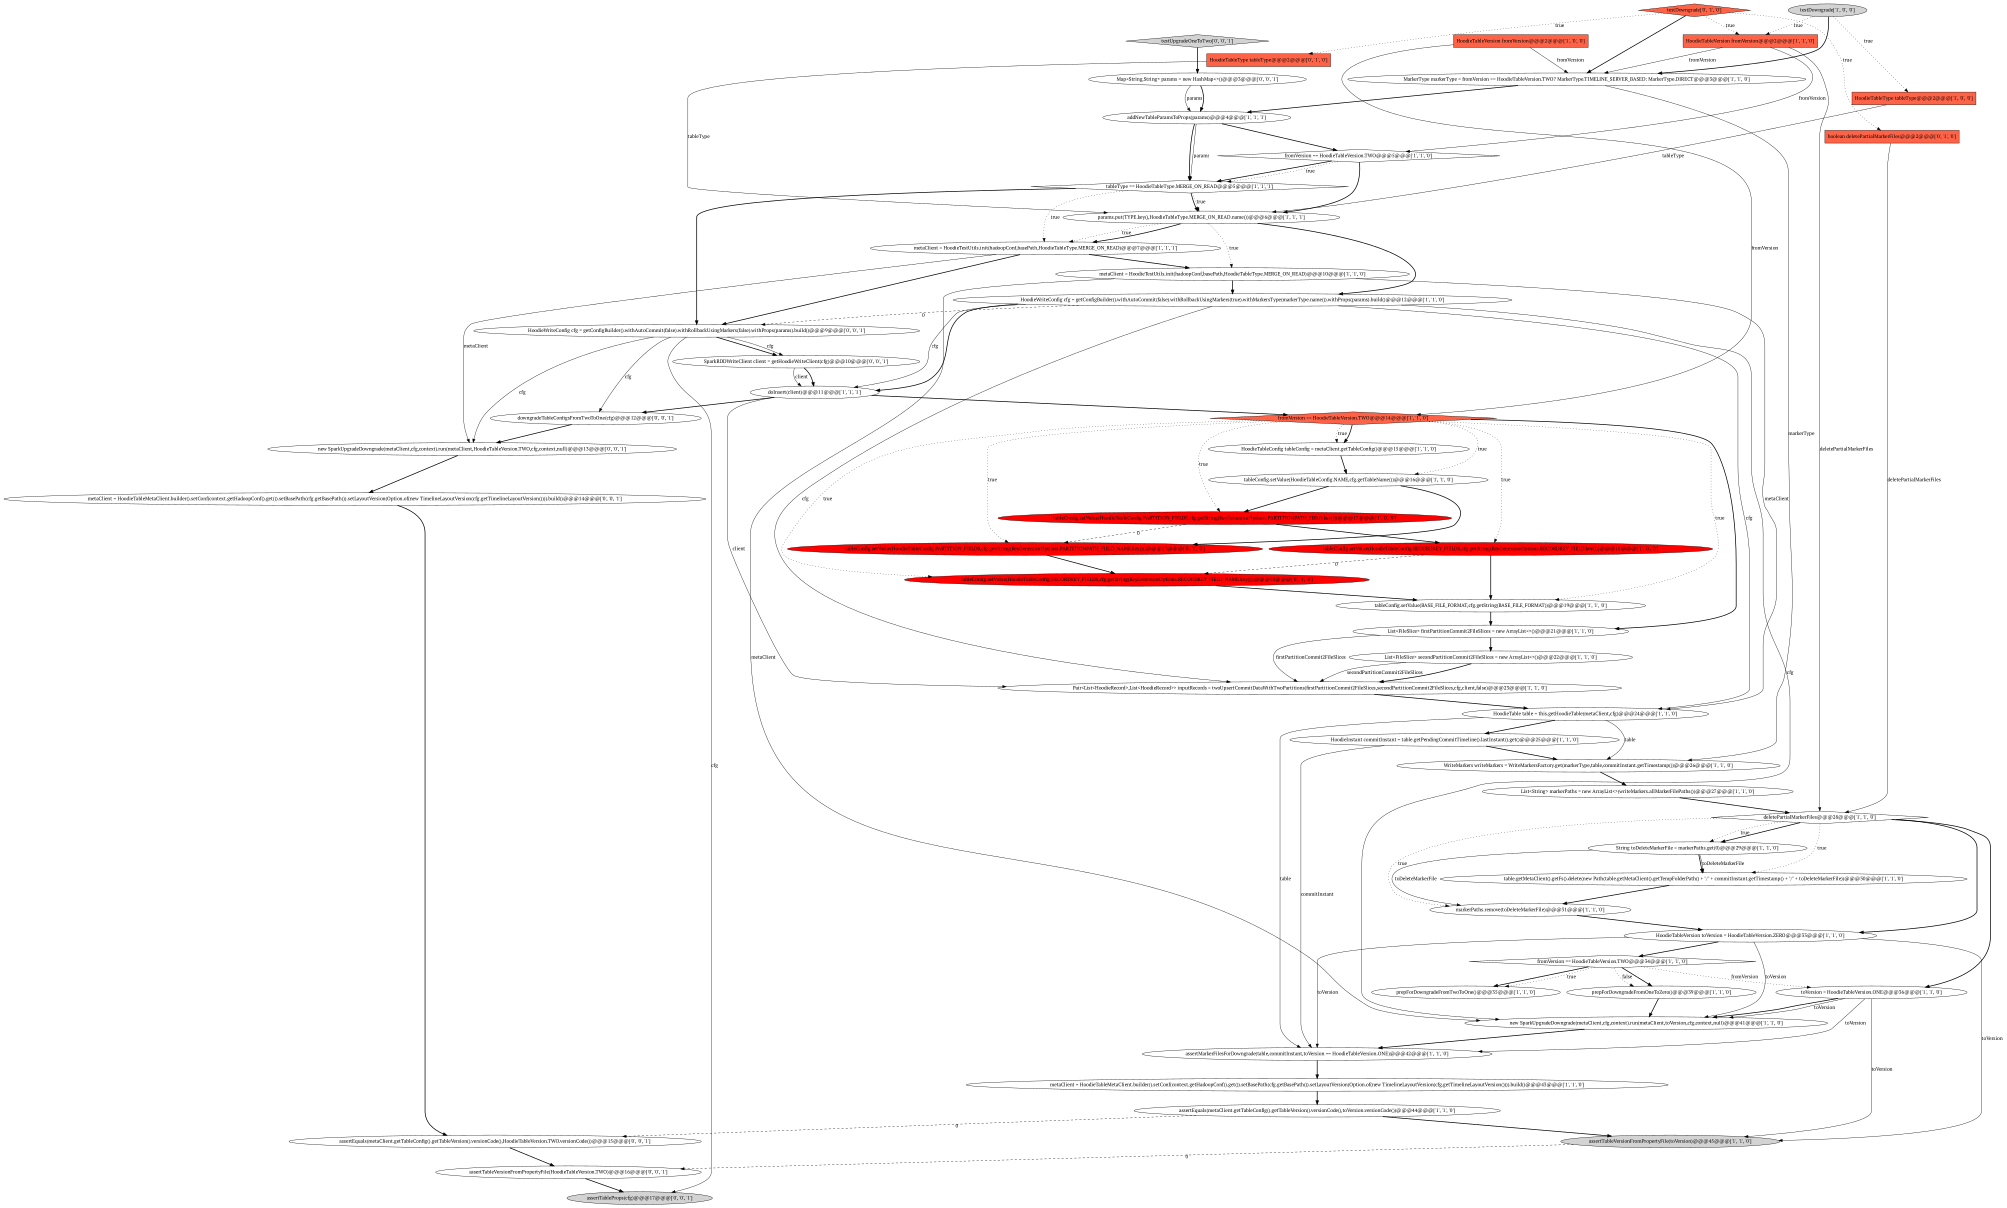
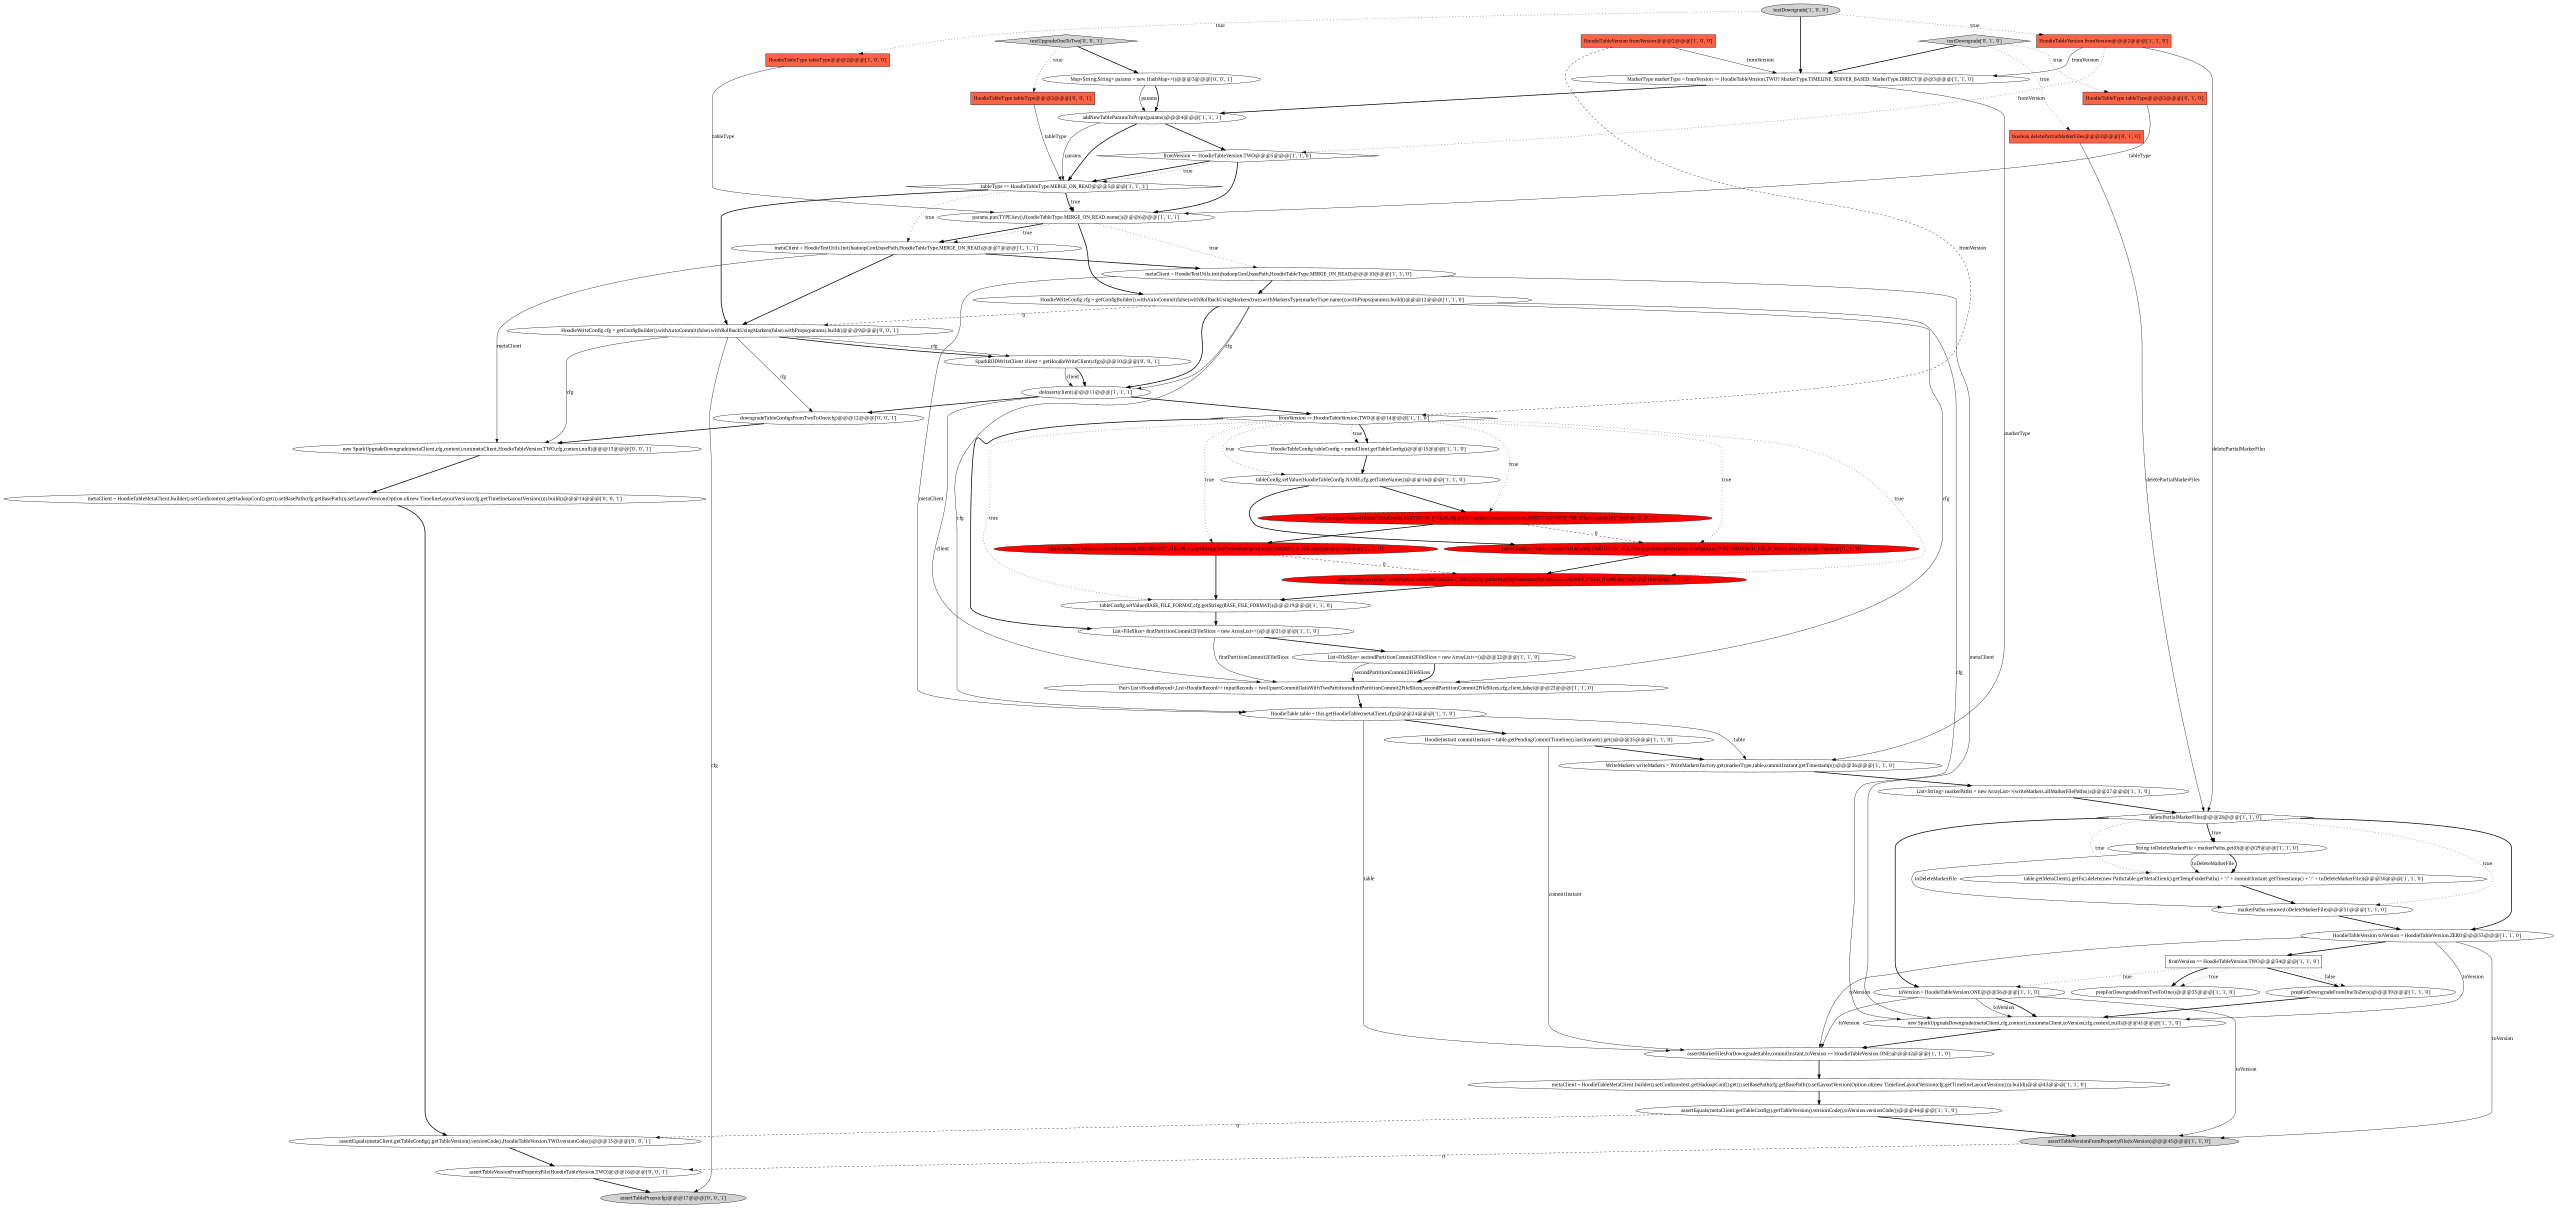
node "testDowngrade['0', '1', '0']": fillcolor tomato -> lightgray
edge "testDowngrade['0', '1', '0']" -> "HoodieTableVersion fromVersion@@@2@@@['1', '1', '0']": removed, label "true"
node "HoodieTableType tableType@@@2@@@['0', '0', '1']": added
edge "HoodieTableVersion fromVersion@@@2@@@['1', '1', '0']" -> "fromVersion == HoodieTableVersion.TWO@@@5@@@['1', '1', '0']": style solid -> dotted
edge "HoodieTableVersion fromVersion@@@2@@@['1', '0', '0']" -> "fromVersion == HoodieTableVersion.TWO@@@14@@@['1', '1', '0']": style solid -> dashed
node "fromVersion == HoodieTableVersion.TWO@@@14@@@['1', '1', '0']": fillcolor tomato -> white
node "fromVersion == HoodieTableVersion.TWO@@@34@@@['1', '1', '0']": shape diamond -> box
edge "fromVersion == HoodieTableVersion.TWO@@@34@@@['1', '1', '0']" -> "toVersion = HoodieTableVersion.ONE@@@36@@@['1', '1', '0']": label "fromVersion" -> "true"
